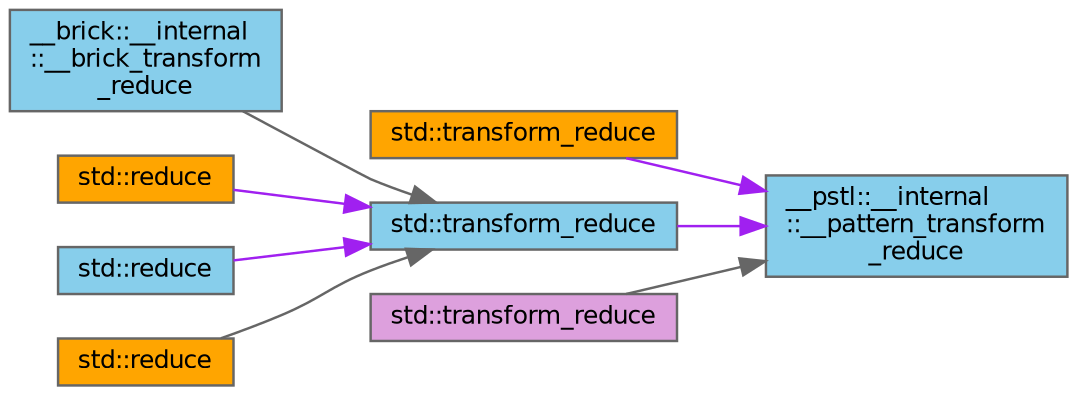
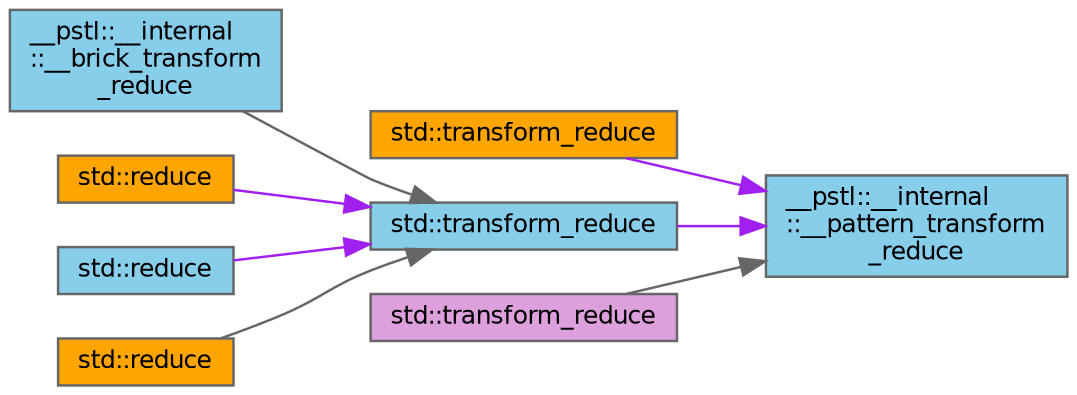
node "__brick::__internal ::__brick_transform _reduce": label "__brick::__internal ::__brick_transform _reduce" -> "__pstl::__internal ::__brick_transform _reduce"
